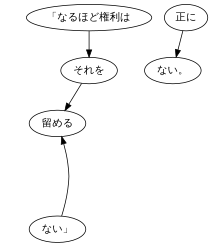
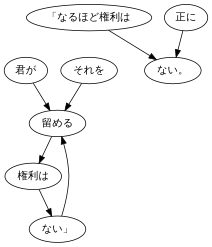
edge "「なるほど権利は" -> "それを": now "「なるほど権利は" -> "ない。"
node "君が": added
node "権利は": added
